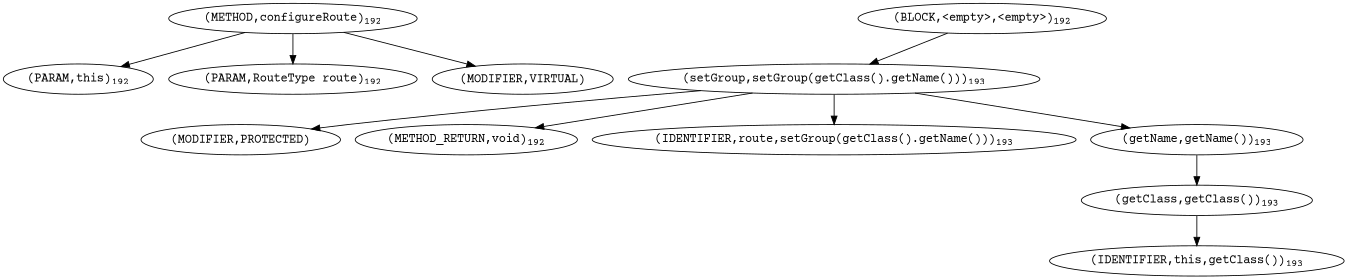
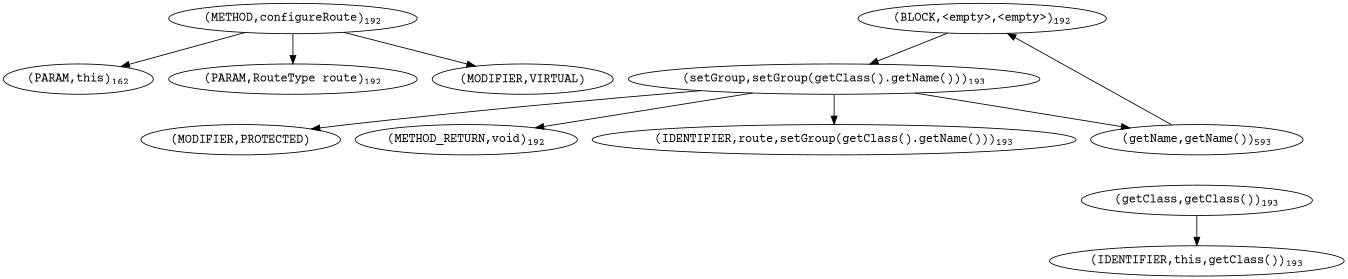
node "(PARAM,this)": text "192" -> "162"
node "(getName,getName())": text "193" -> "593"
edge "(getName,getName())" -> "(getClass,getClass())": now "(getName,getName())" -> "(BLOCK,<empty>,<empty>)"
